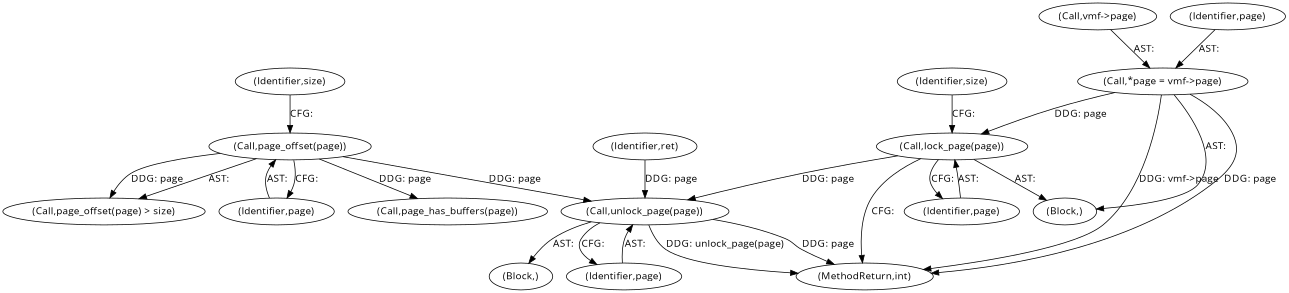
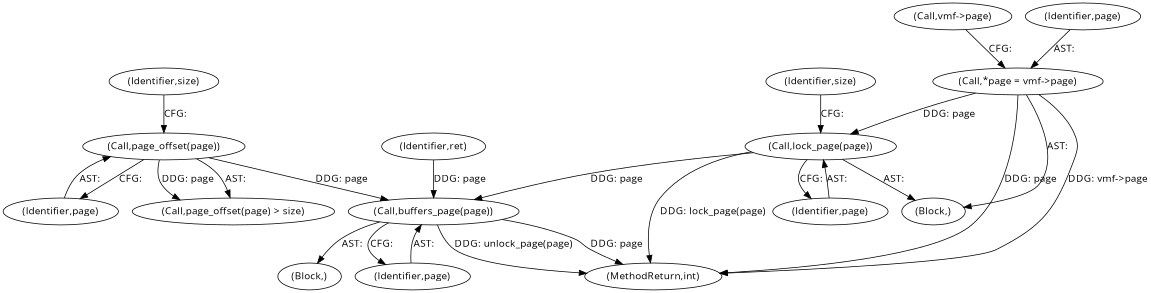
edge "(Call,vmf->page)" -> "(Call,*page = vmf->page)": label "AST: " -> "CFG: "
node "(Call,page_has_buffers(page))": removed
node "(Call,unlock_page(page))": label "(Call,unlock_page(page))" -> "(Call,buffers_page(page))"
edge "(Call,lock_page(page))" -> "(MethodReturn,int)": label "CFG: " -> "DDG: lock_page(page)"
